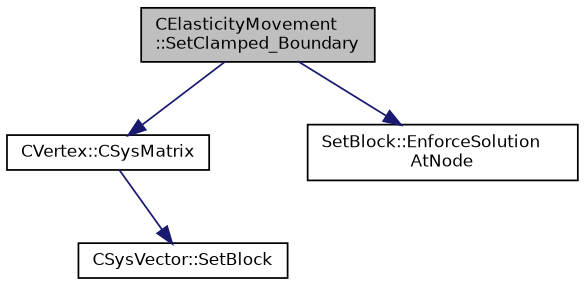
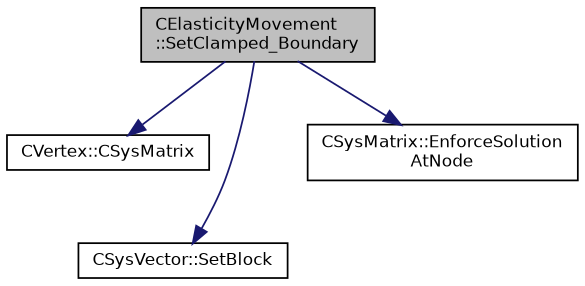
node "SetBlock::EnforceSolution AtNode": label "SetBlock::EnforceSolution AtNode" -> "CSysMatrix::EnforceSolution AtNode"
edge "CVertex::CSysMatrix" -> "CSysVector::SetBlock": now "CElasticityMovement ::SetClamped_Boundary" -> "CSysVector::SetBlock"
